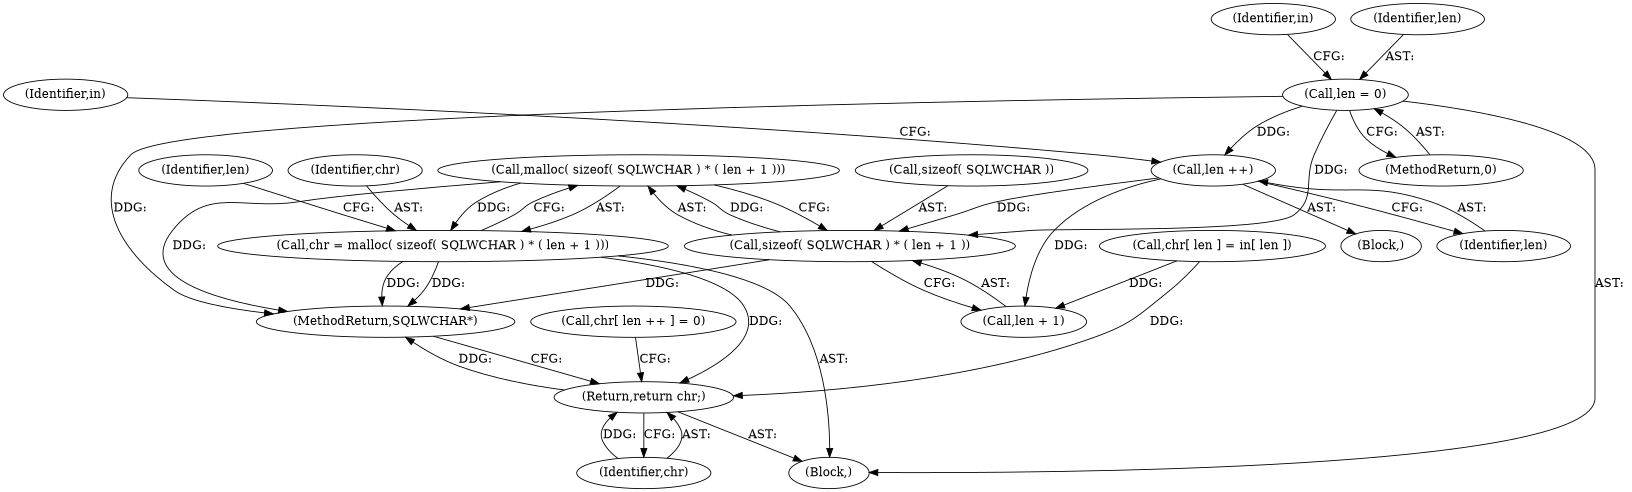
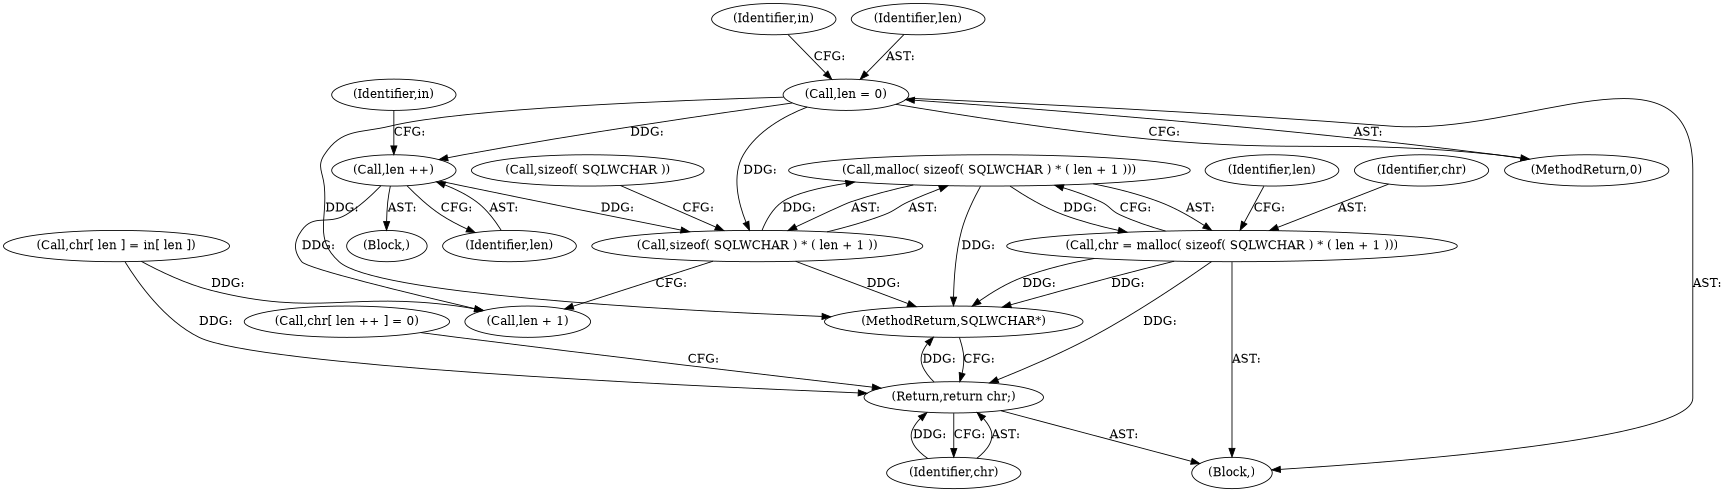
edge "(Call,malloc( sizeof( SQLWCHAR ) * ( len + 1 )))" -> "(Call,sizeof( SQLWCHAR ) * ( len + 1 ))": label "CFG: " -> "AST: "
edge "(Call,sizeof( SQLWCHAR ))" -> "(Call,sizeof( SQLWCHAR ) * ( len + 1 ))": label "AST: " -> "CFG: "
edge "(Call,len + 1)" -> "(Call,sizeof( SQLWCHAR ) * ( len + 1 ))": removed, label "AST:"
